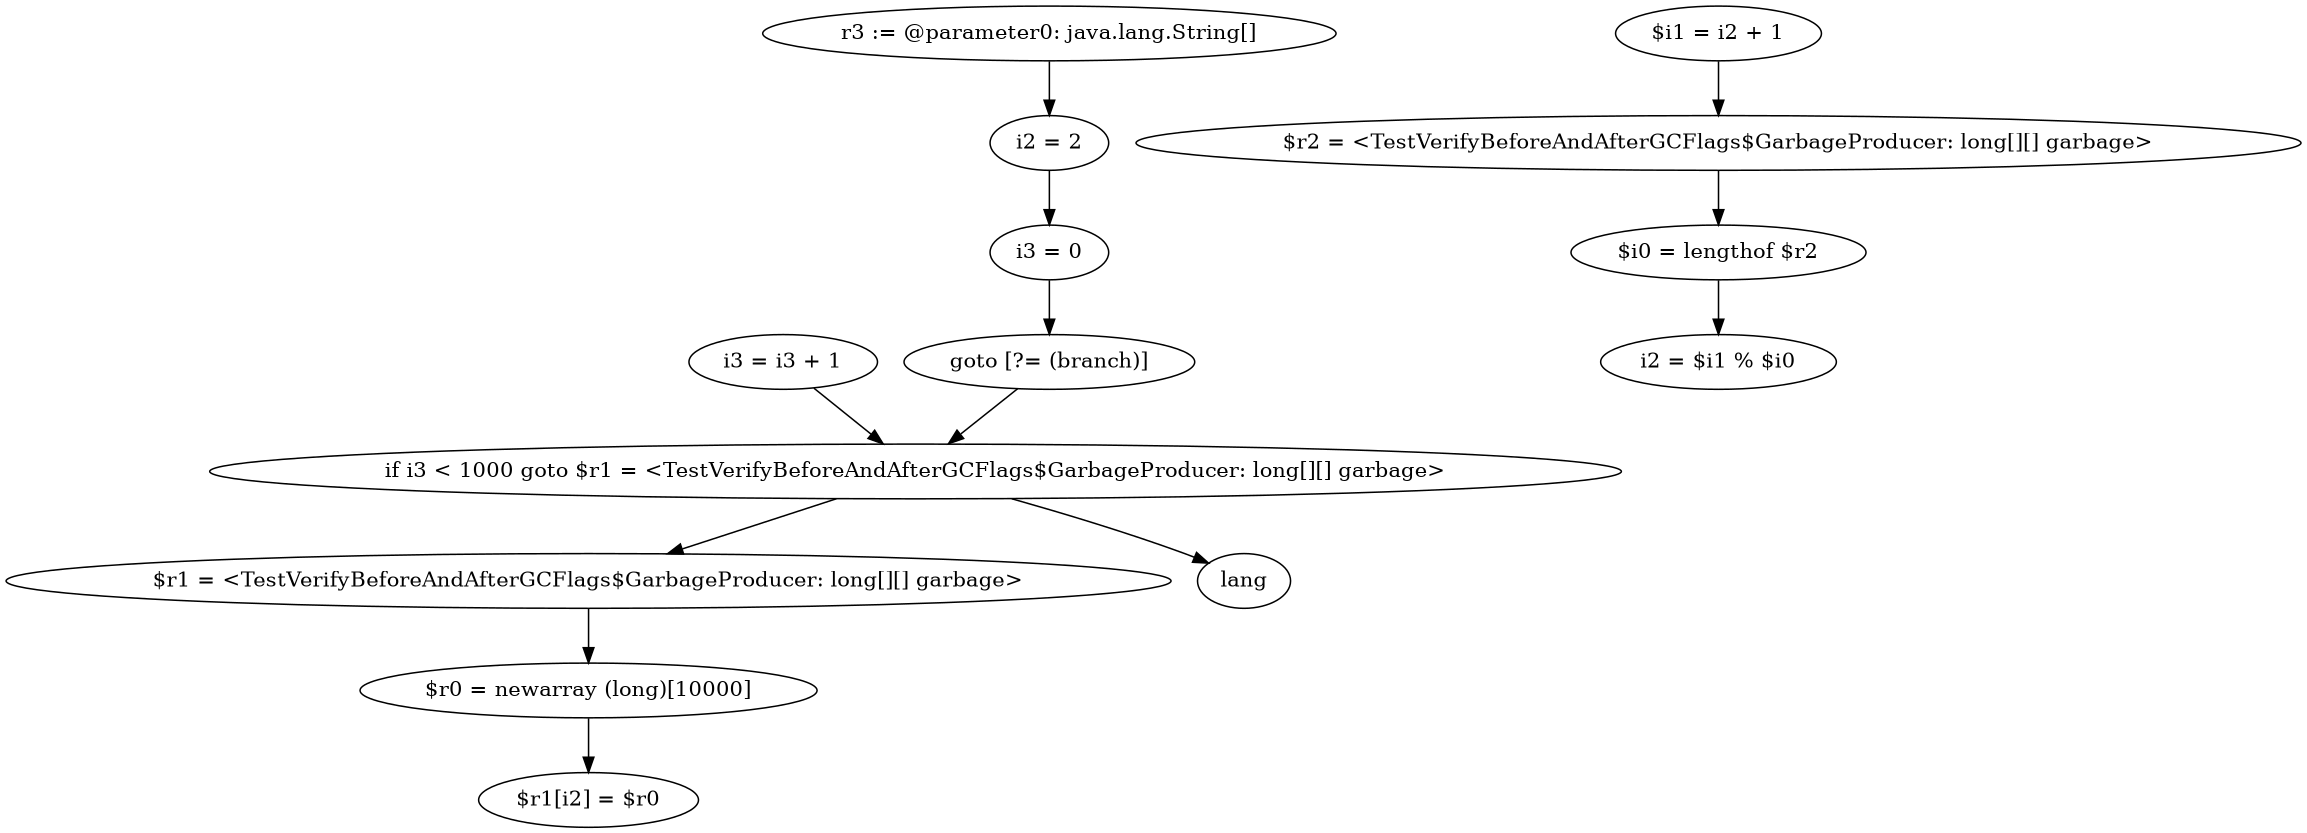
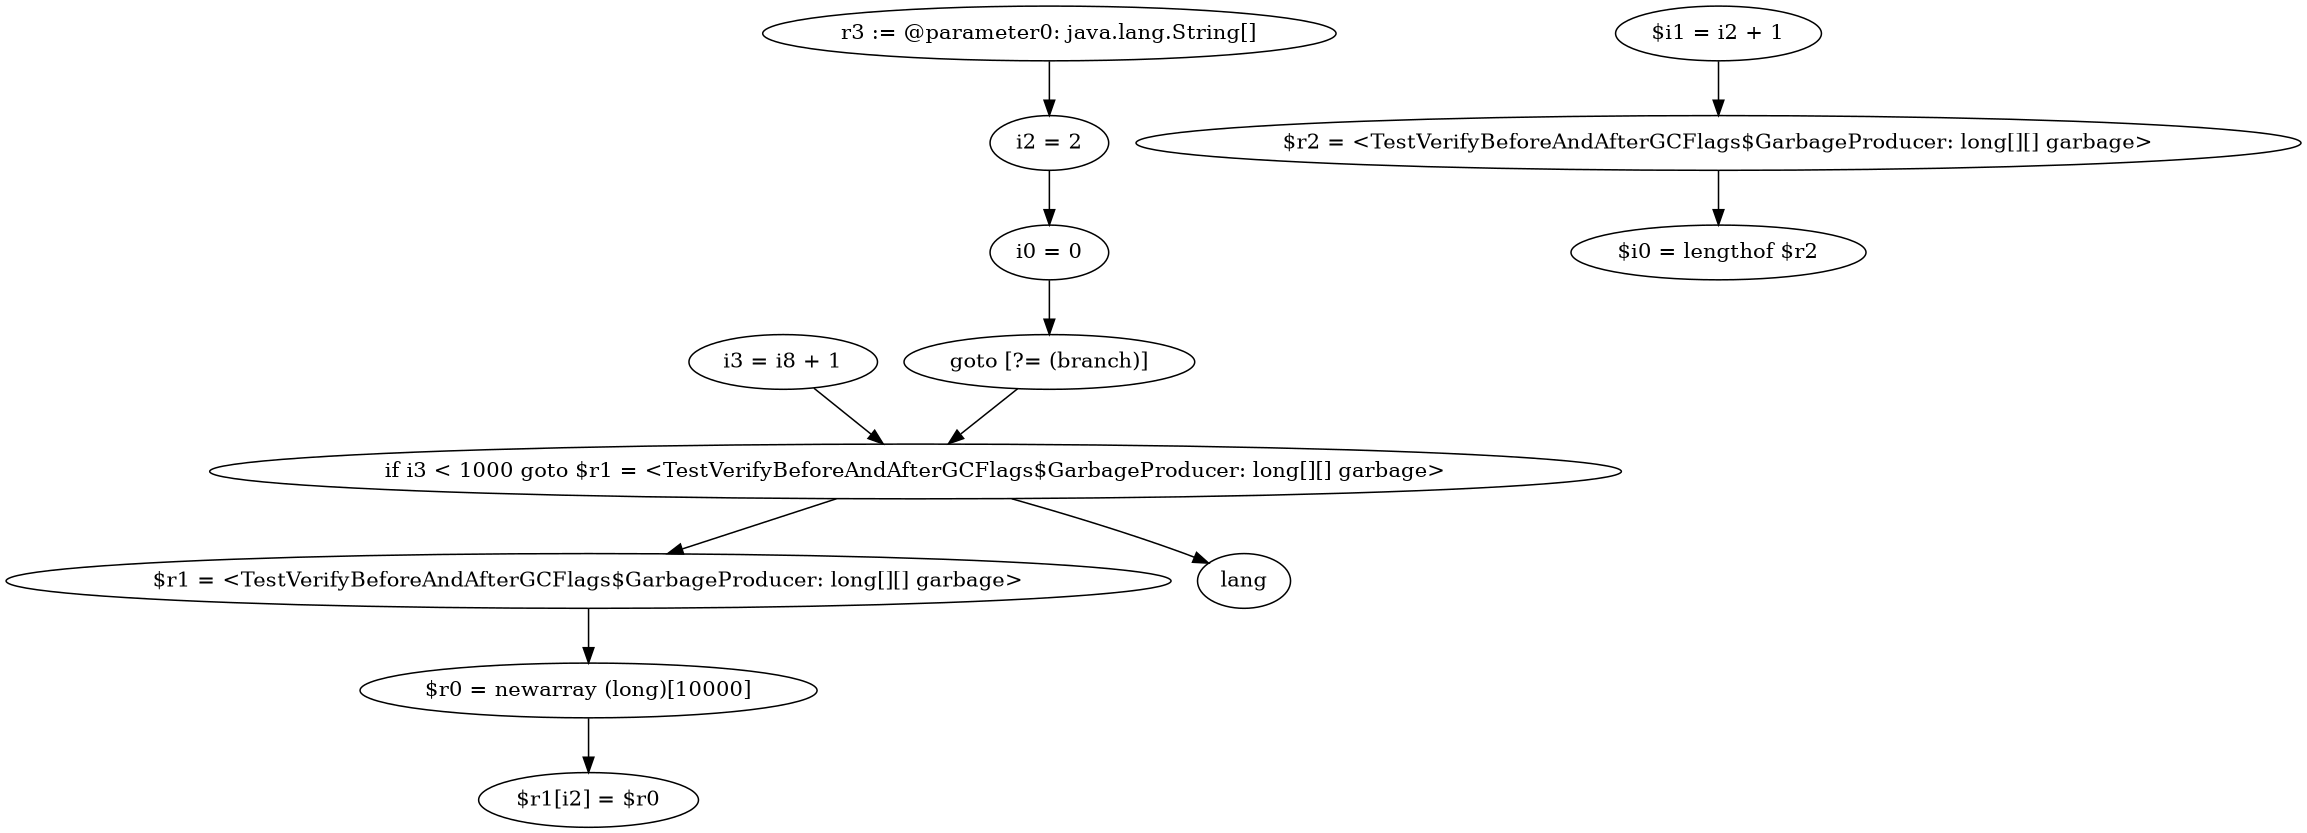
node "i3 = 0": label "i3 = 0" -> "i0 = 0"
node "i3 = i3 + 1": label "i3 = i3 + 1" -> "i3 = i8 + 1"
node "i2 = $i1 % $i0": removed
